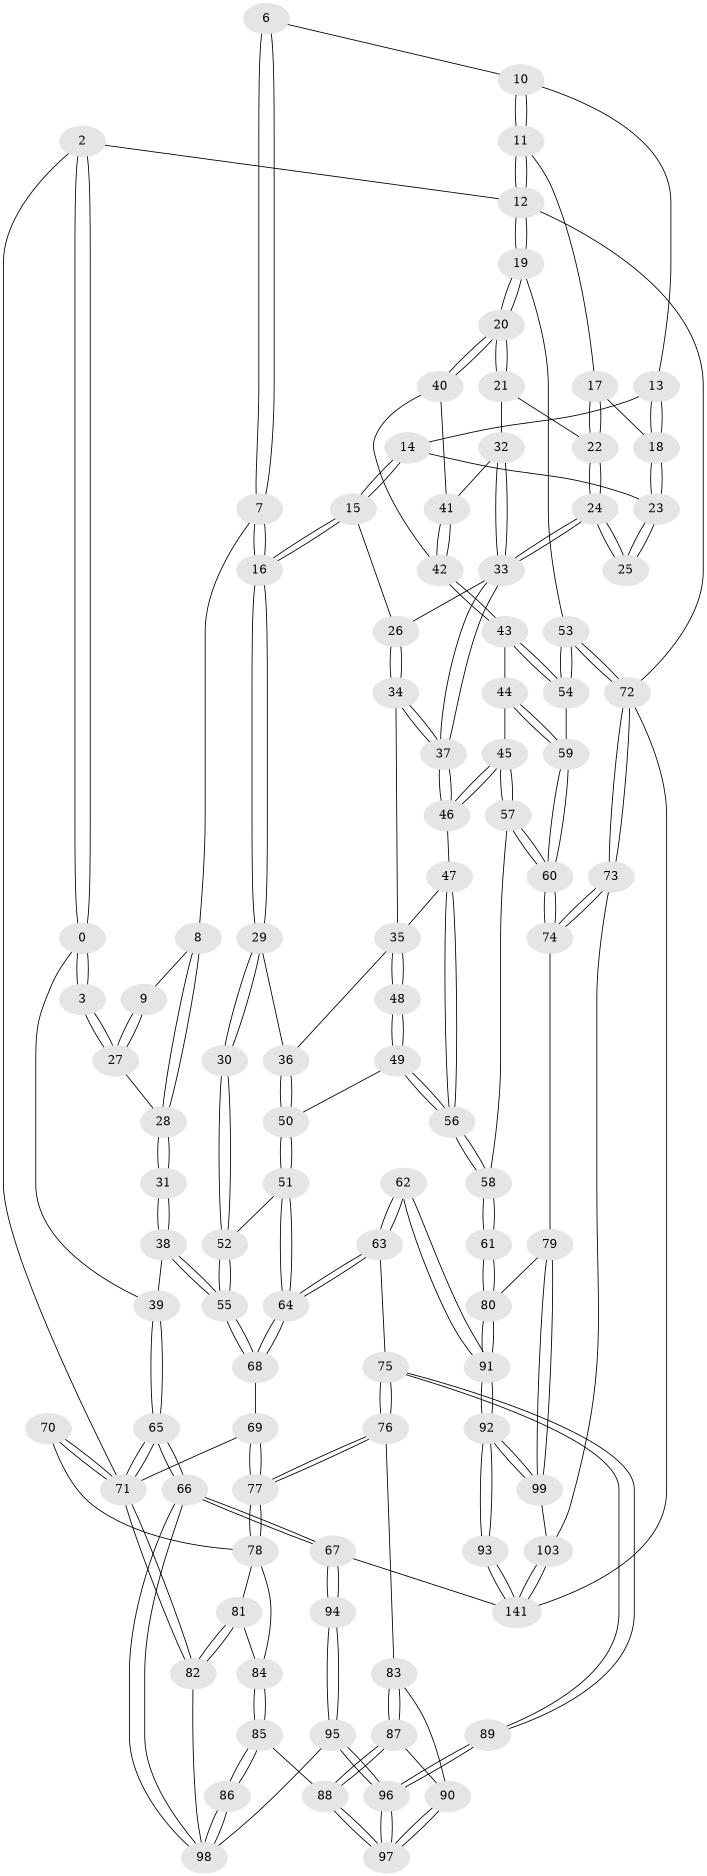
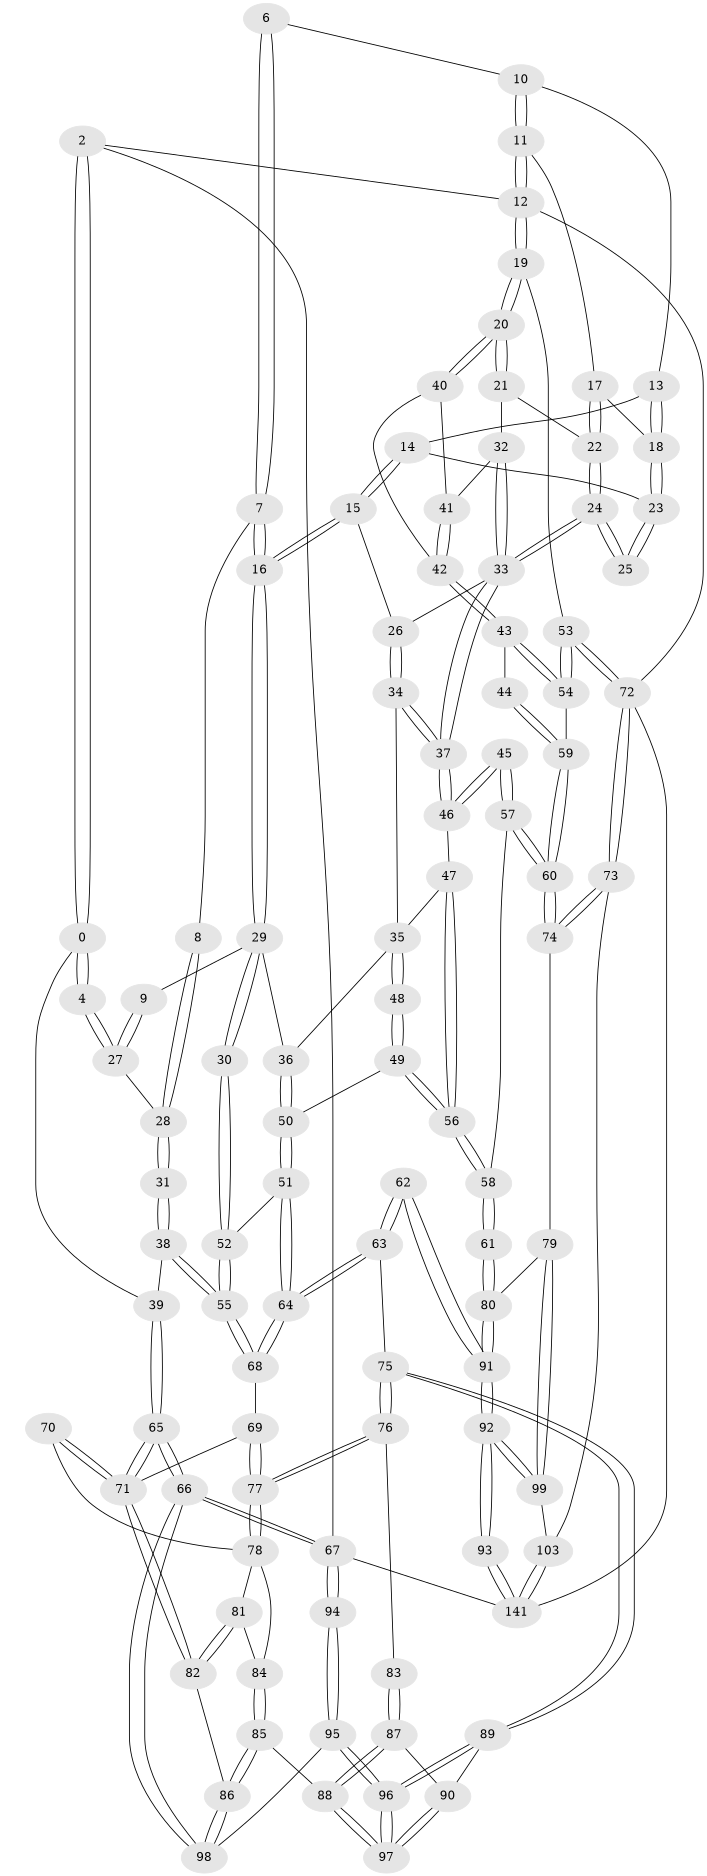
edge "44" -- "45": removed
edge "2" -- "71": now "2" -- "67"
edge "8" -- "9": now "29" -- "9"
node "3": label "3" -> "4"
edge "83" -- "90": now "89" -- "90"
edge "82" -- "98": now "82" -- "86"
